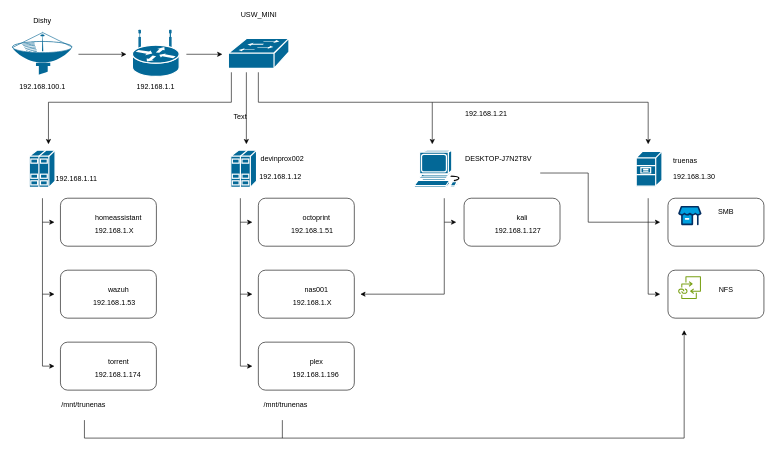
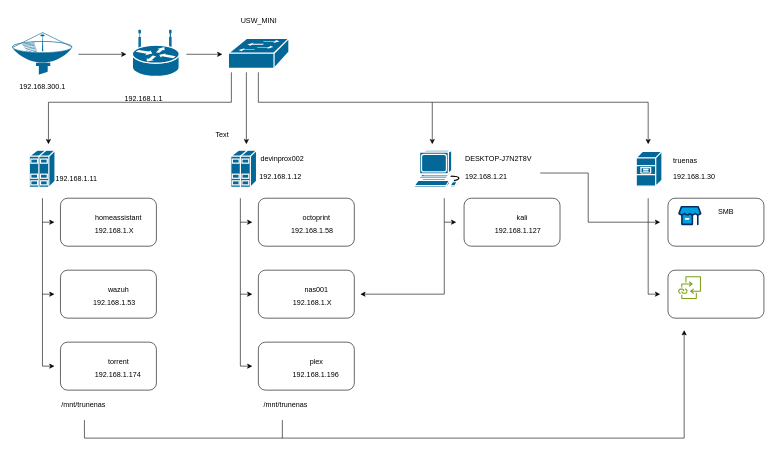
node "USW_MINI": moved (259, 15) -> (259, 21)
node "Dishy": removed
node "192.168.100.1": label "192.168.100.1" -> "192.168.300.1"
node "192.168.1.1": moved (156, 87) -> (144, 99)
node "192.168.1.21": moved (482, 114) -> (482, 177)
node "Text": moved (240, 117) -> (222, 135)
node "192.168.1.51": label "192.168.1.51" -> "192.168.1.58"
node "NFS": removed
